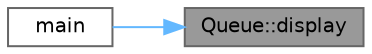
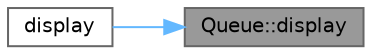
node "main": label "main" -> "display"
